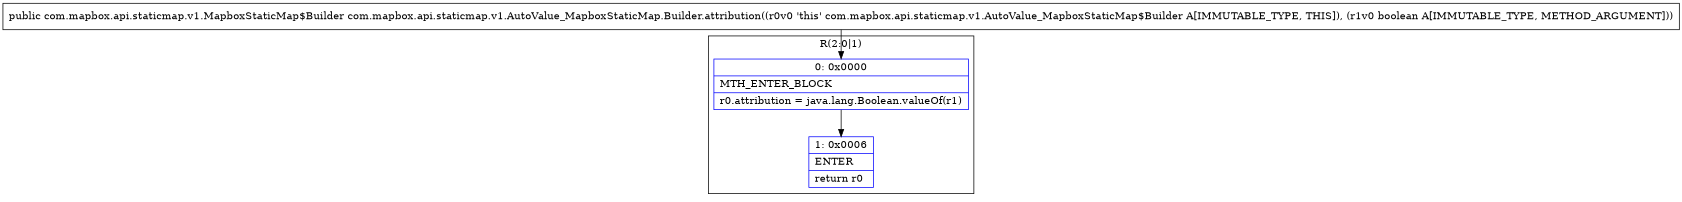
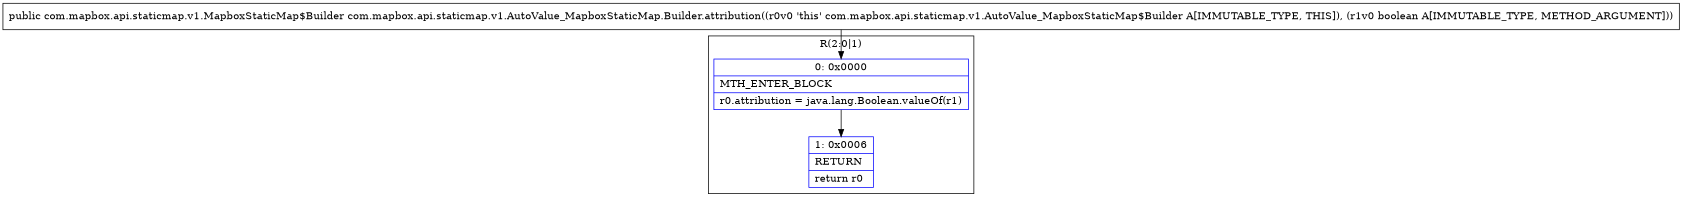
node "1: 0x0006": text "ENTER" -> "RETURN"
